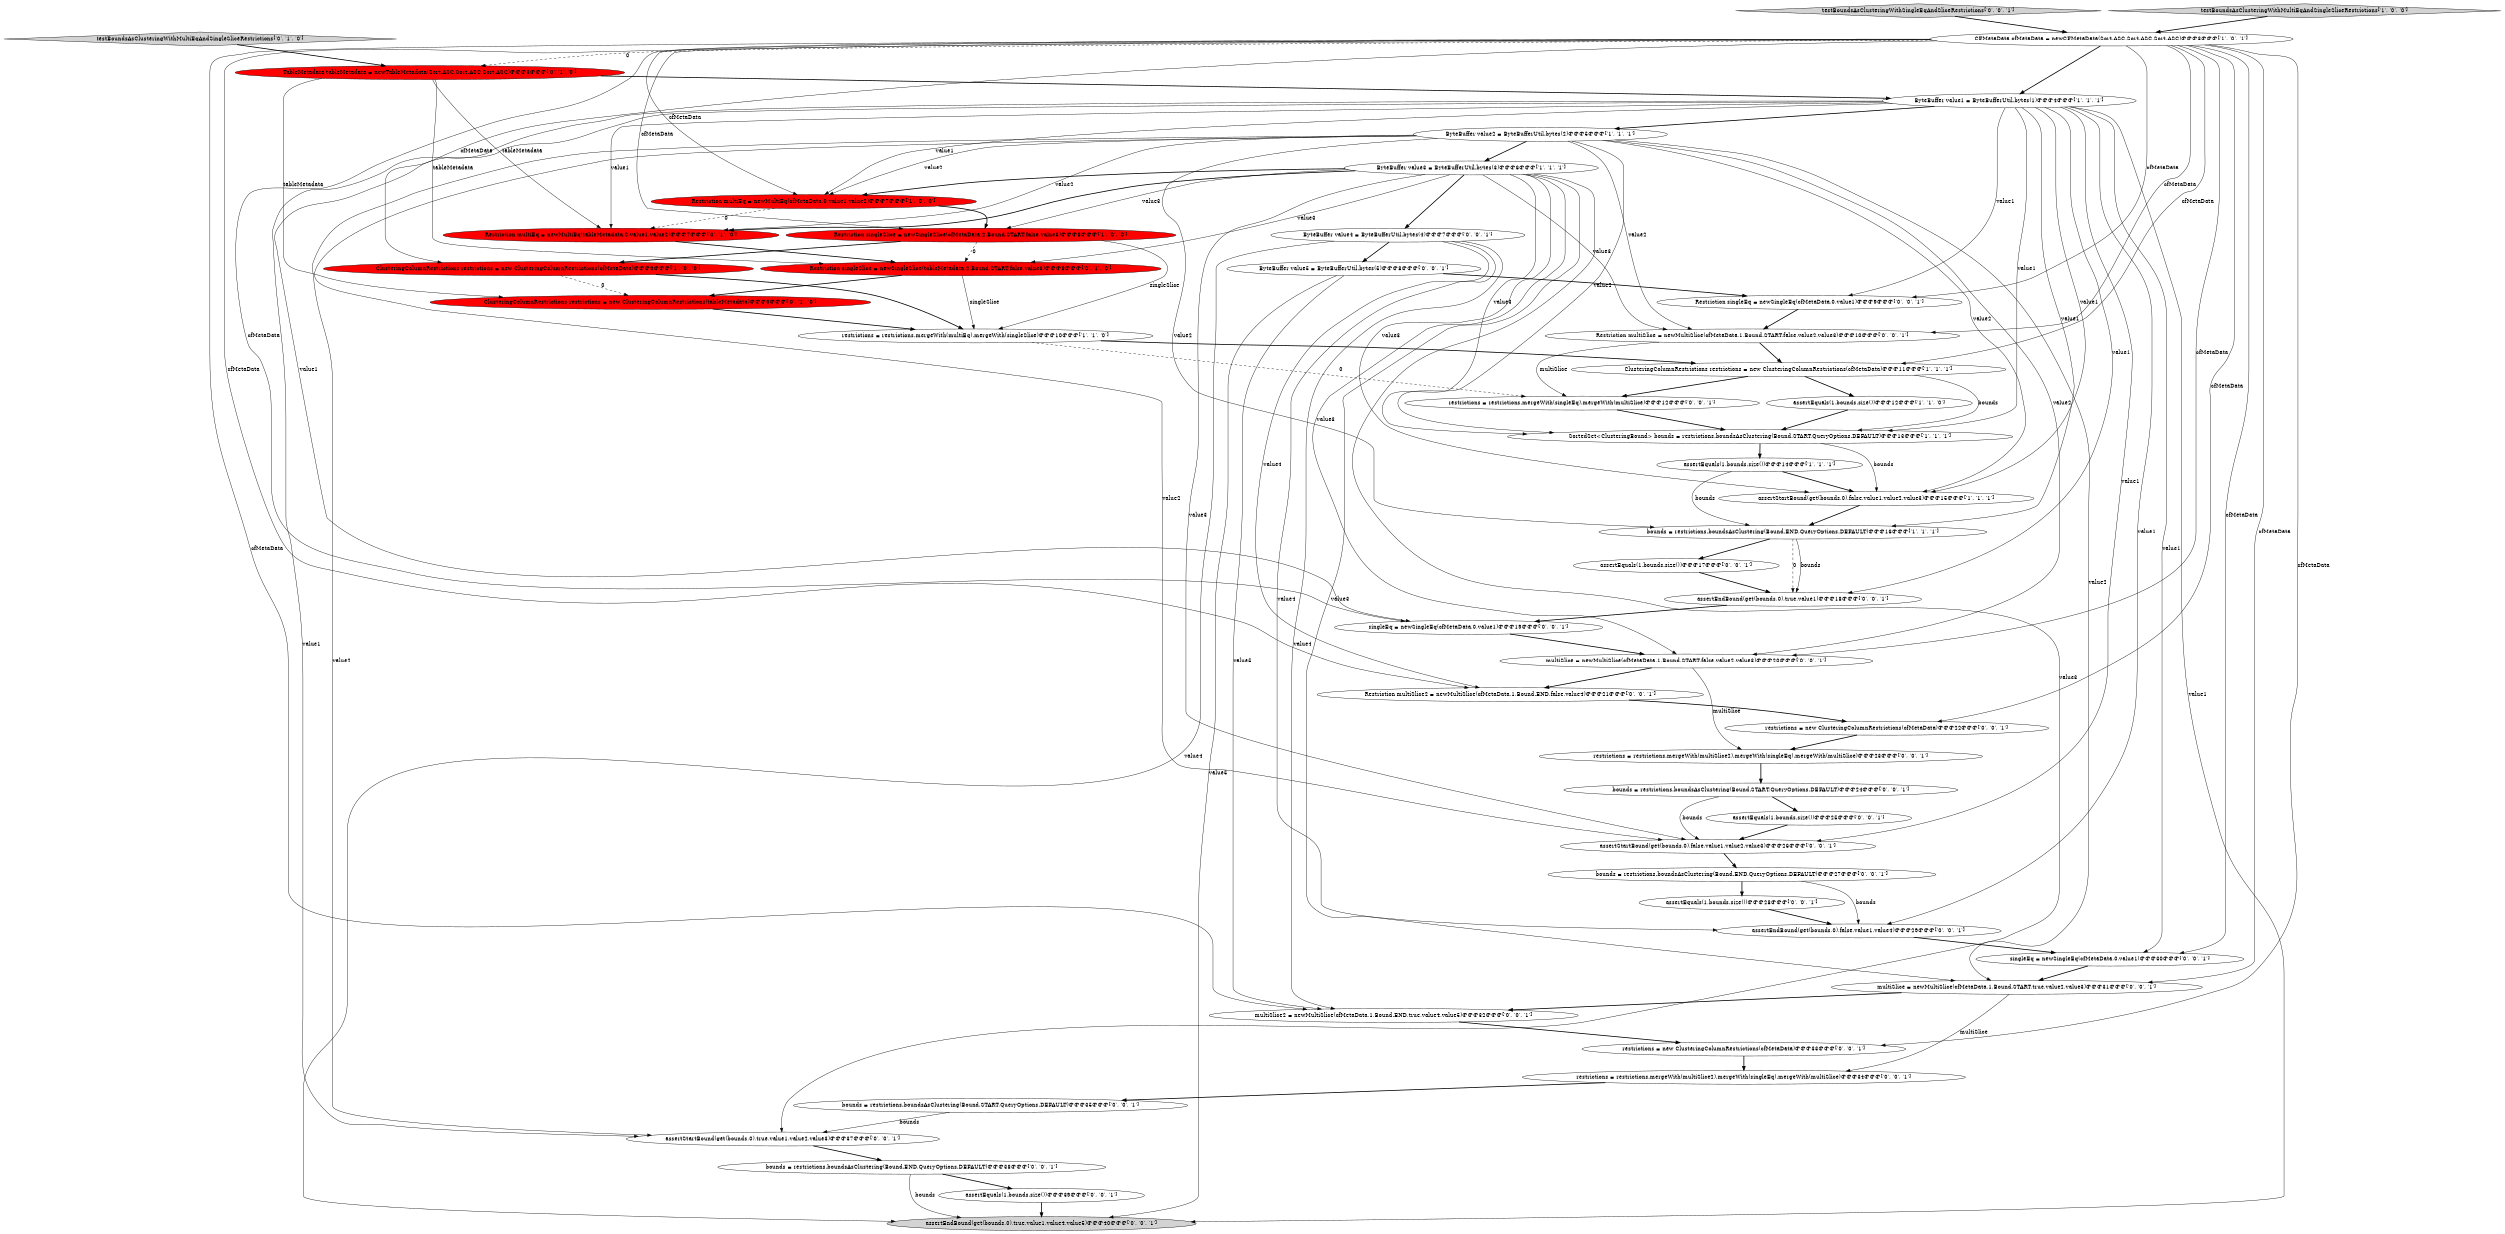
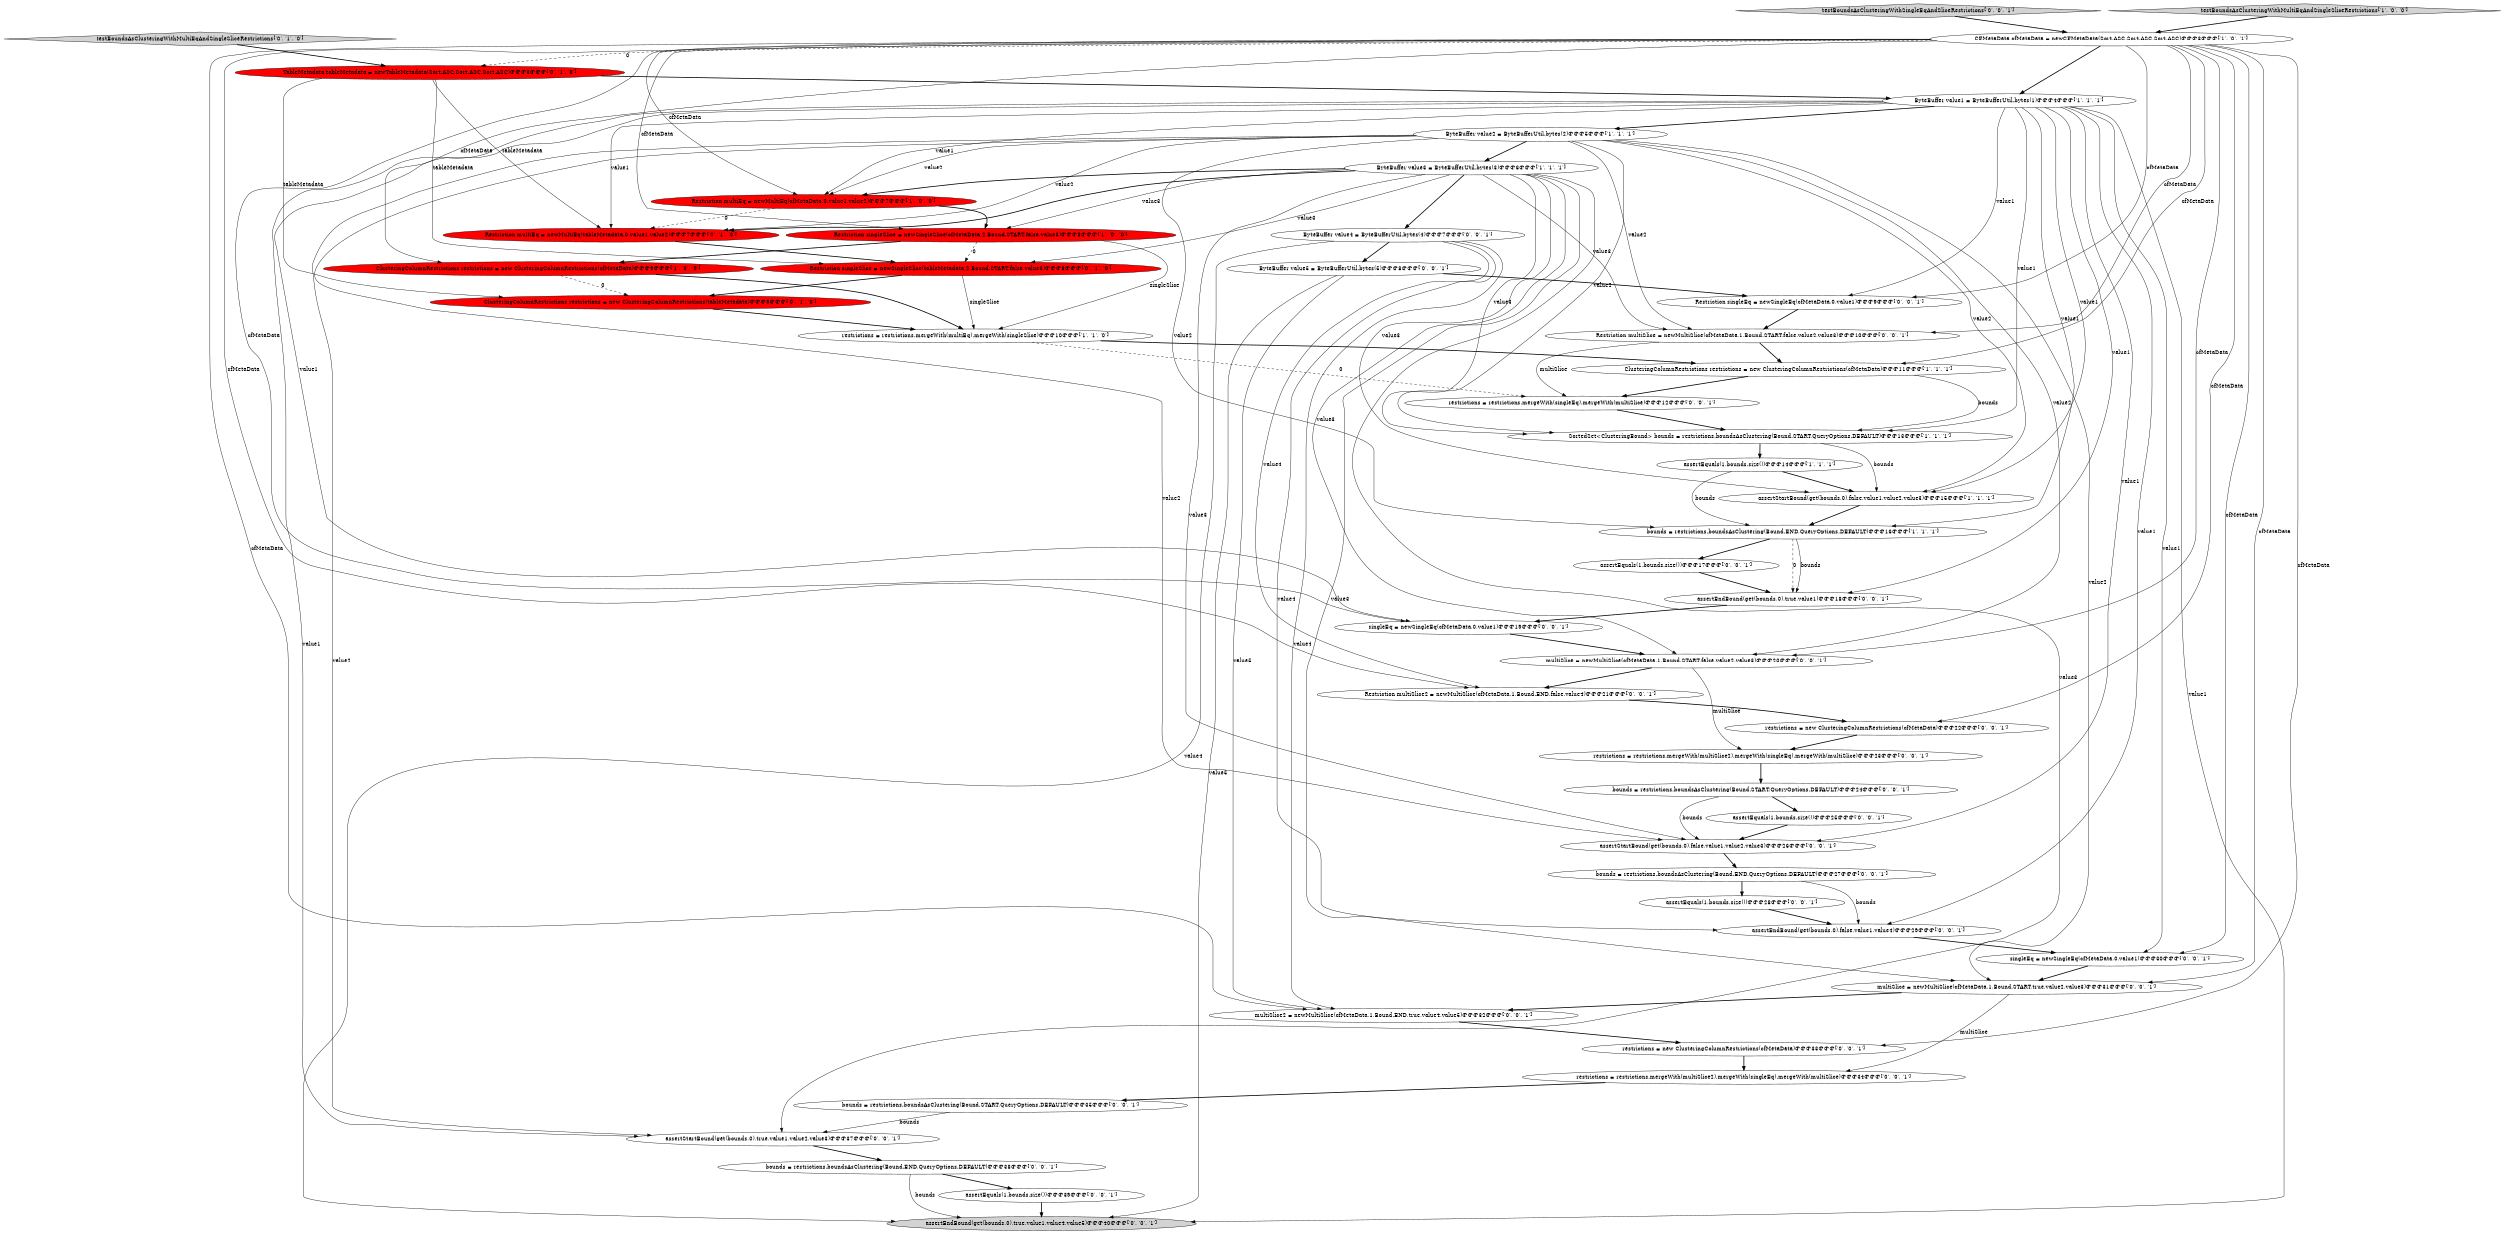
node "assertEquals(1,bounds.size())@@@12@@@['1', '1', '0']": removed
